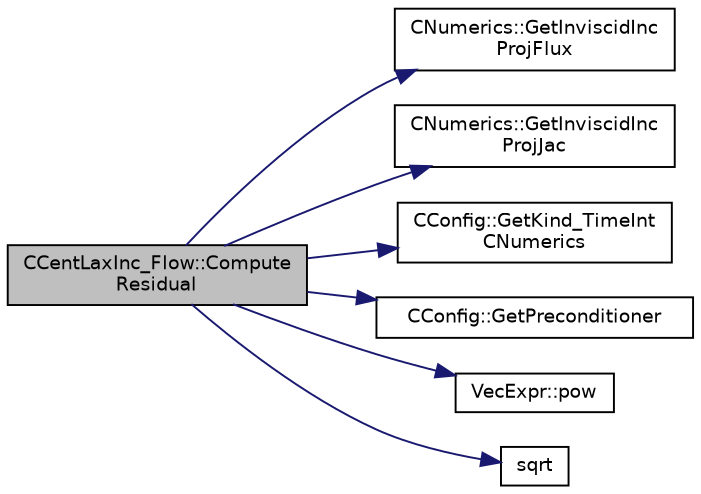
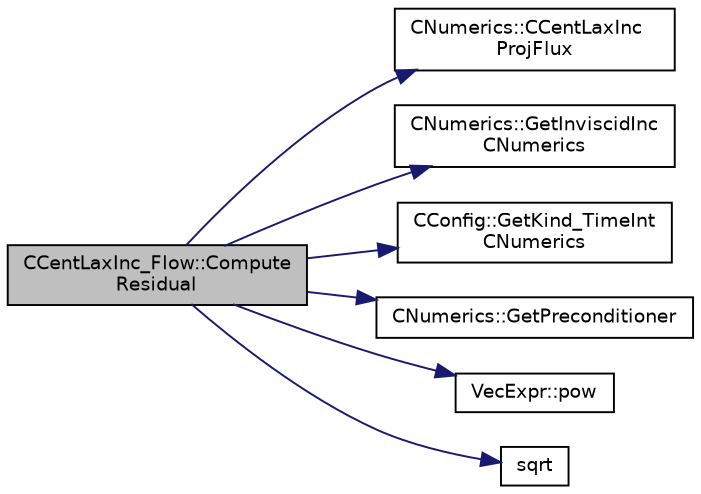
node "CNumerics::GetInviscidInc ProjFlux": label "CNumerics::GetInviscidInc ProjFlux" -> "CNumerics::CCentLaxInc ProjFlux"
node "CNumerics::GetInviscidInc ProjJac": label "CNumerics::GetInviscidInc ProjJac" -> "CNumerics::GetInviscidInc CNumerics"
node "CConfig::GetPreconditioner": label "CConfig::GetPreconditioner" -> "CNumerics::GetPreconditioner"
